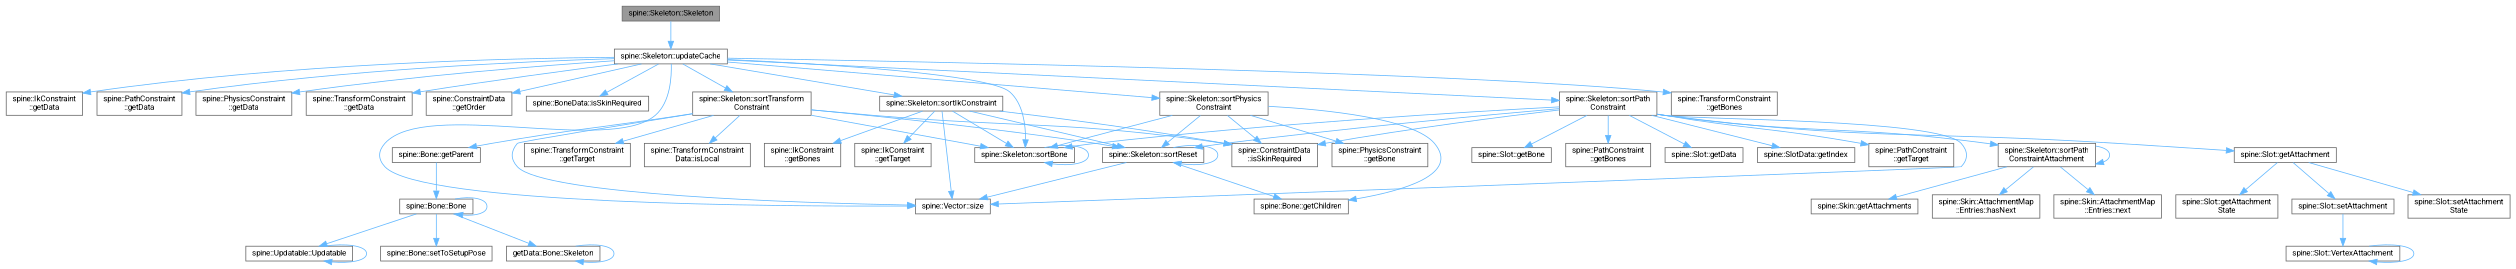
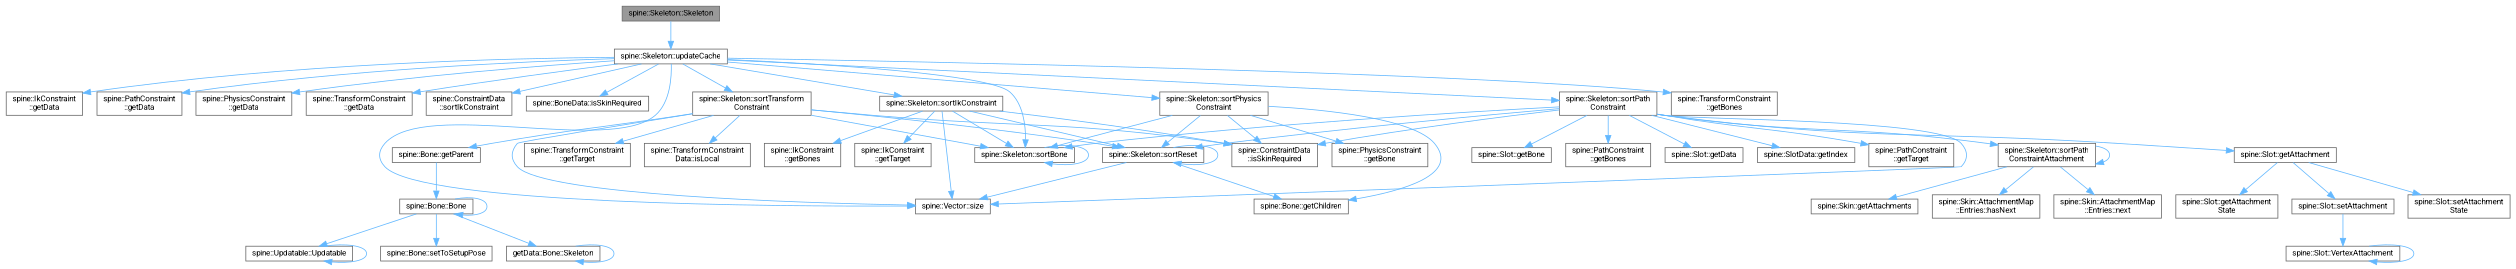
node "spine::ConstraintData ::getOrder": label "spine::ConstraintData ::getOrder" -> "spine::ConstraintData ::sortIkConstraint"
